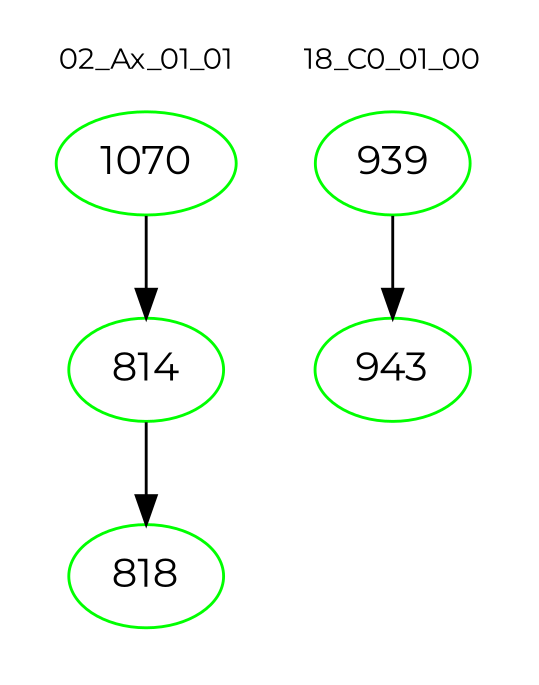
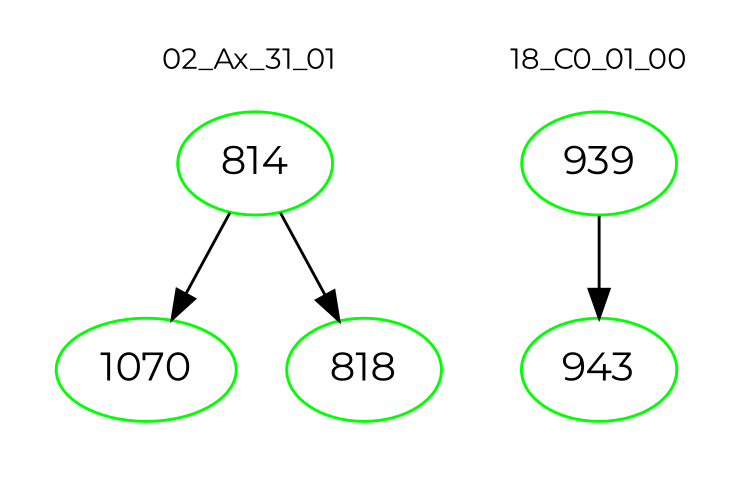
cluster "02_Ax_01_01": label "02_Ax_01_01" -> "02_Ax_31_01"
edge "1070" -> "814": reversed
